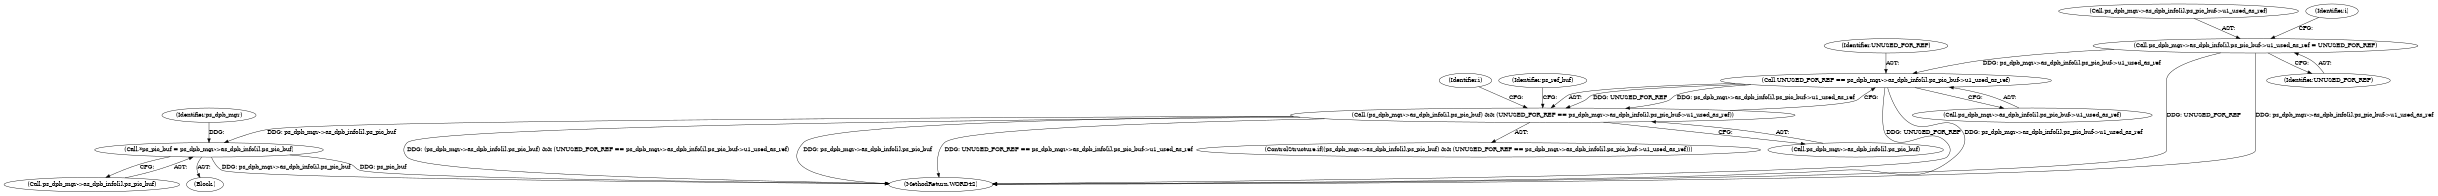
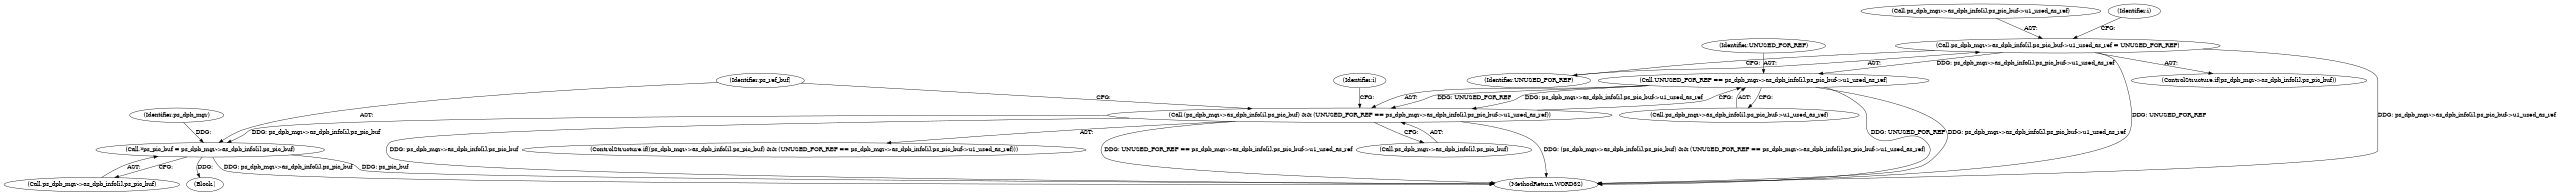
node "(ControlStructure,if(ps_dpb_mgr->as_dpb_info[i].ps_pic_buf))": added
edge "(Identifier,ps_ref_buf)" -> "(Call,*ps_pic_buf = ps_dpb_mgr->as_dpb_info[i].ps_pic_buf)": added, label "AST:"
edge "(Call,*ps_pic_buf = ps_dpb_mgr->as_dpb_info[i].ps_pic_buf)" -> "(Block,)": label "AST: " -> "DDG: "
node "(MethodReturn,WORD42)": label "(MethodReturn,WORD42)" -> "(MethodReturn,WORD32)"
